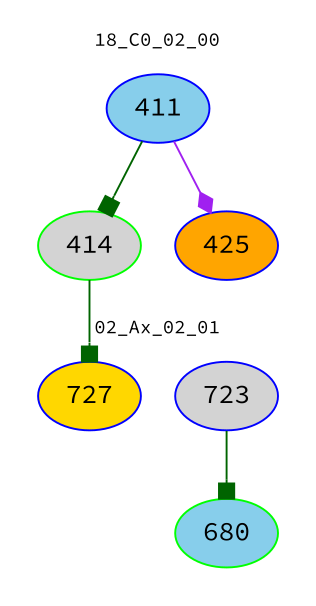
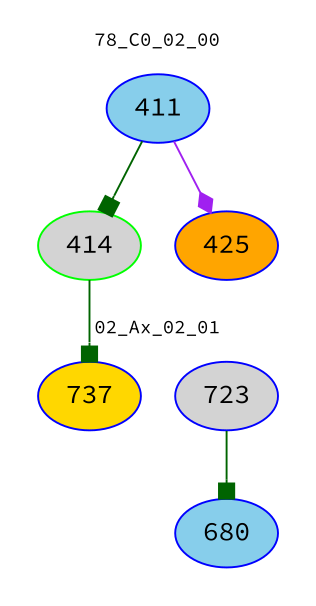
cluster "18_C0_02_00": label "18_C0_02_00" -> "78_C0_02_00"
node "727": label "727" -> "737"
node "680": color green -> blue
